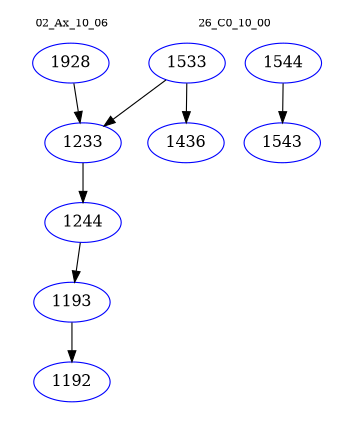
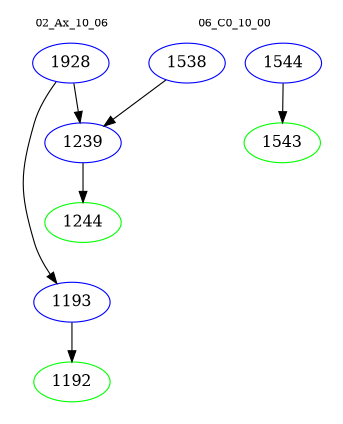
cluster "26_C0_10_00": label "26_C0_10_00" -> "06_C0_10_00"
node "1533": label "1533" -> "1538"
node "1233": label "1233" -> "1239"
node "1436": removed
node "1543": color blue -> green
node "1244": color blue -> green
edge "1244" -> "1193": now "1928" -> "1193"
node "1192": color blue -> green
